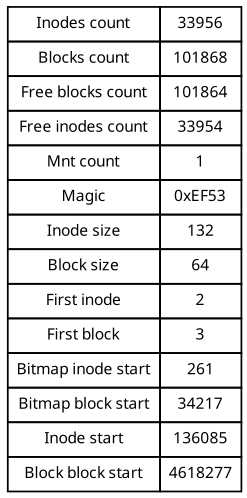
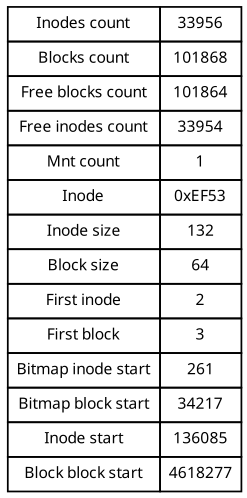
node "Inodes count": text "Magic" -> "Inode"
